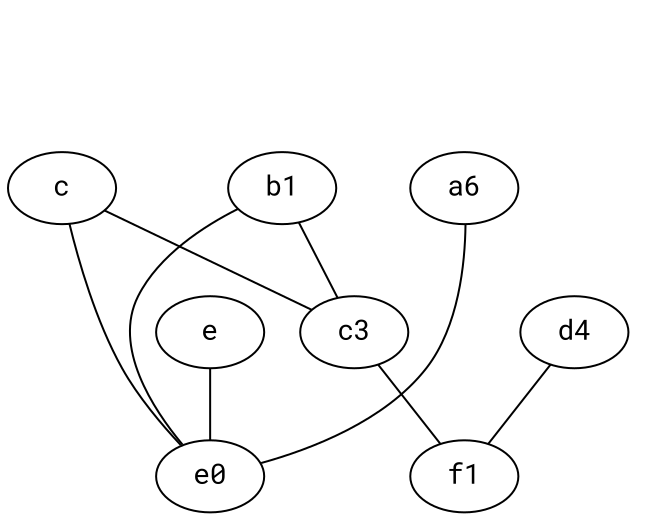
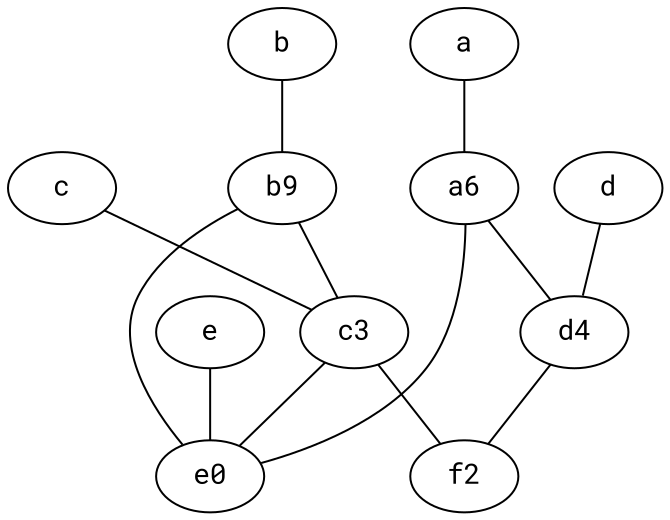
node "b": added
node "a": added
node "b1": label "b1" -> "b9"
node "d": added
edge "a6" -- "d4": added
edge "c" -- "e0": now "c3" -- "e0"
node "f1": label "f1" -> "f2"
